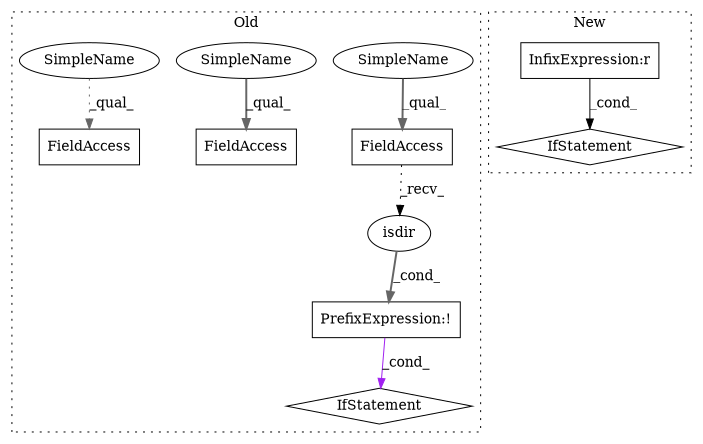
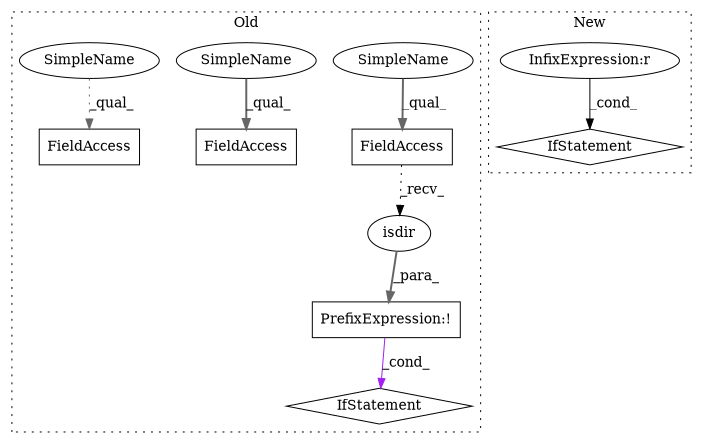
node "InfixExpression:r": shape box -> ellipse
edge "isdir" -> "PrefixExpression:!": label "_cond_" -> "_para_"
